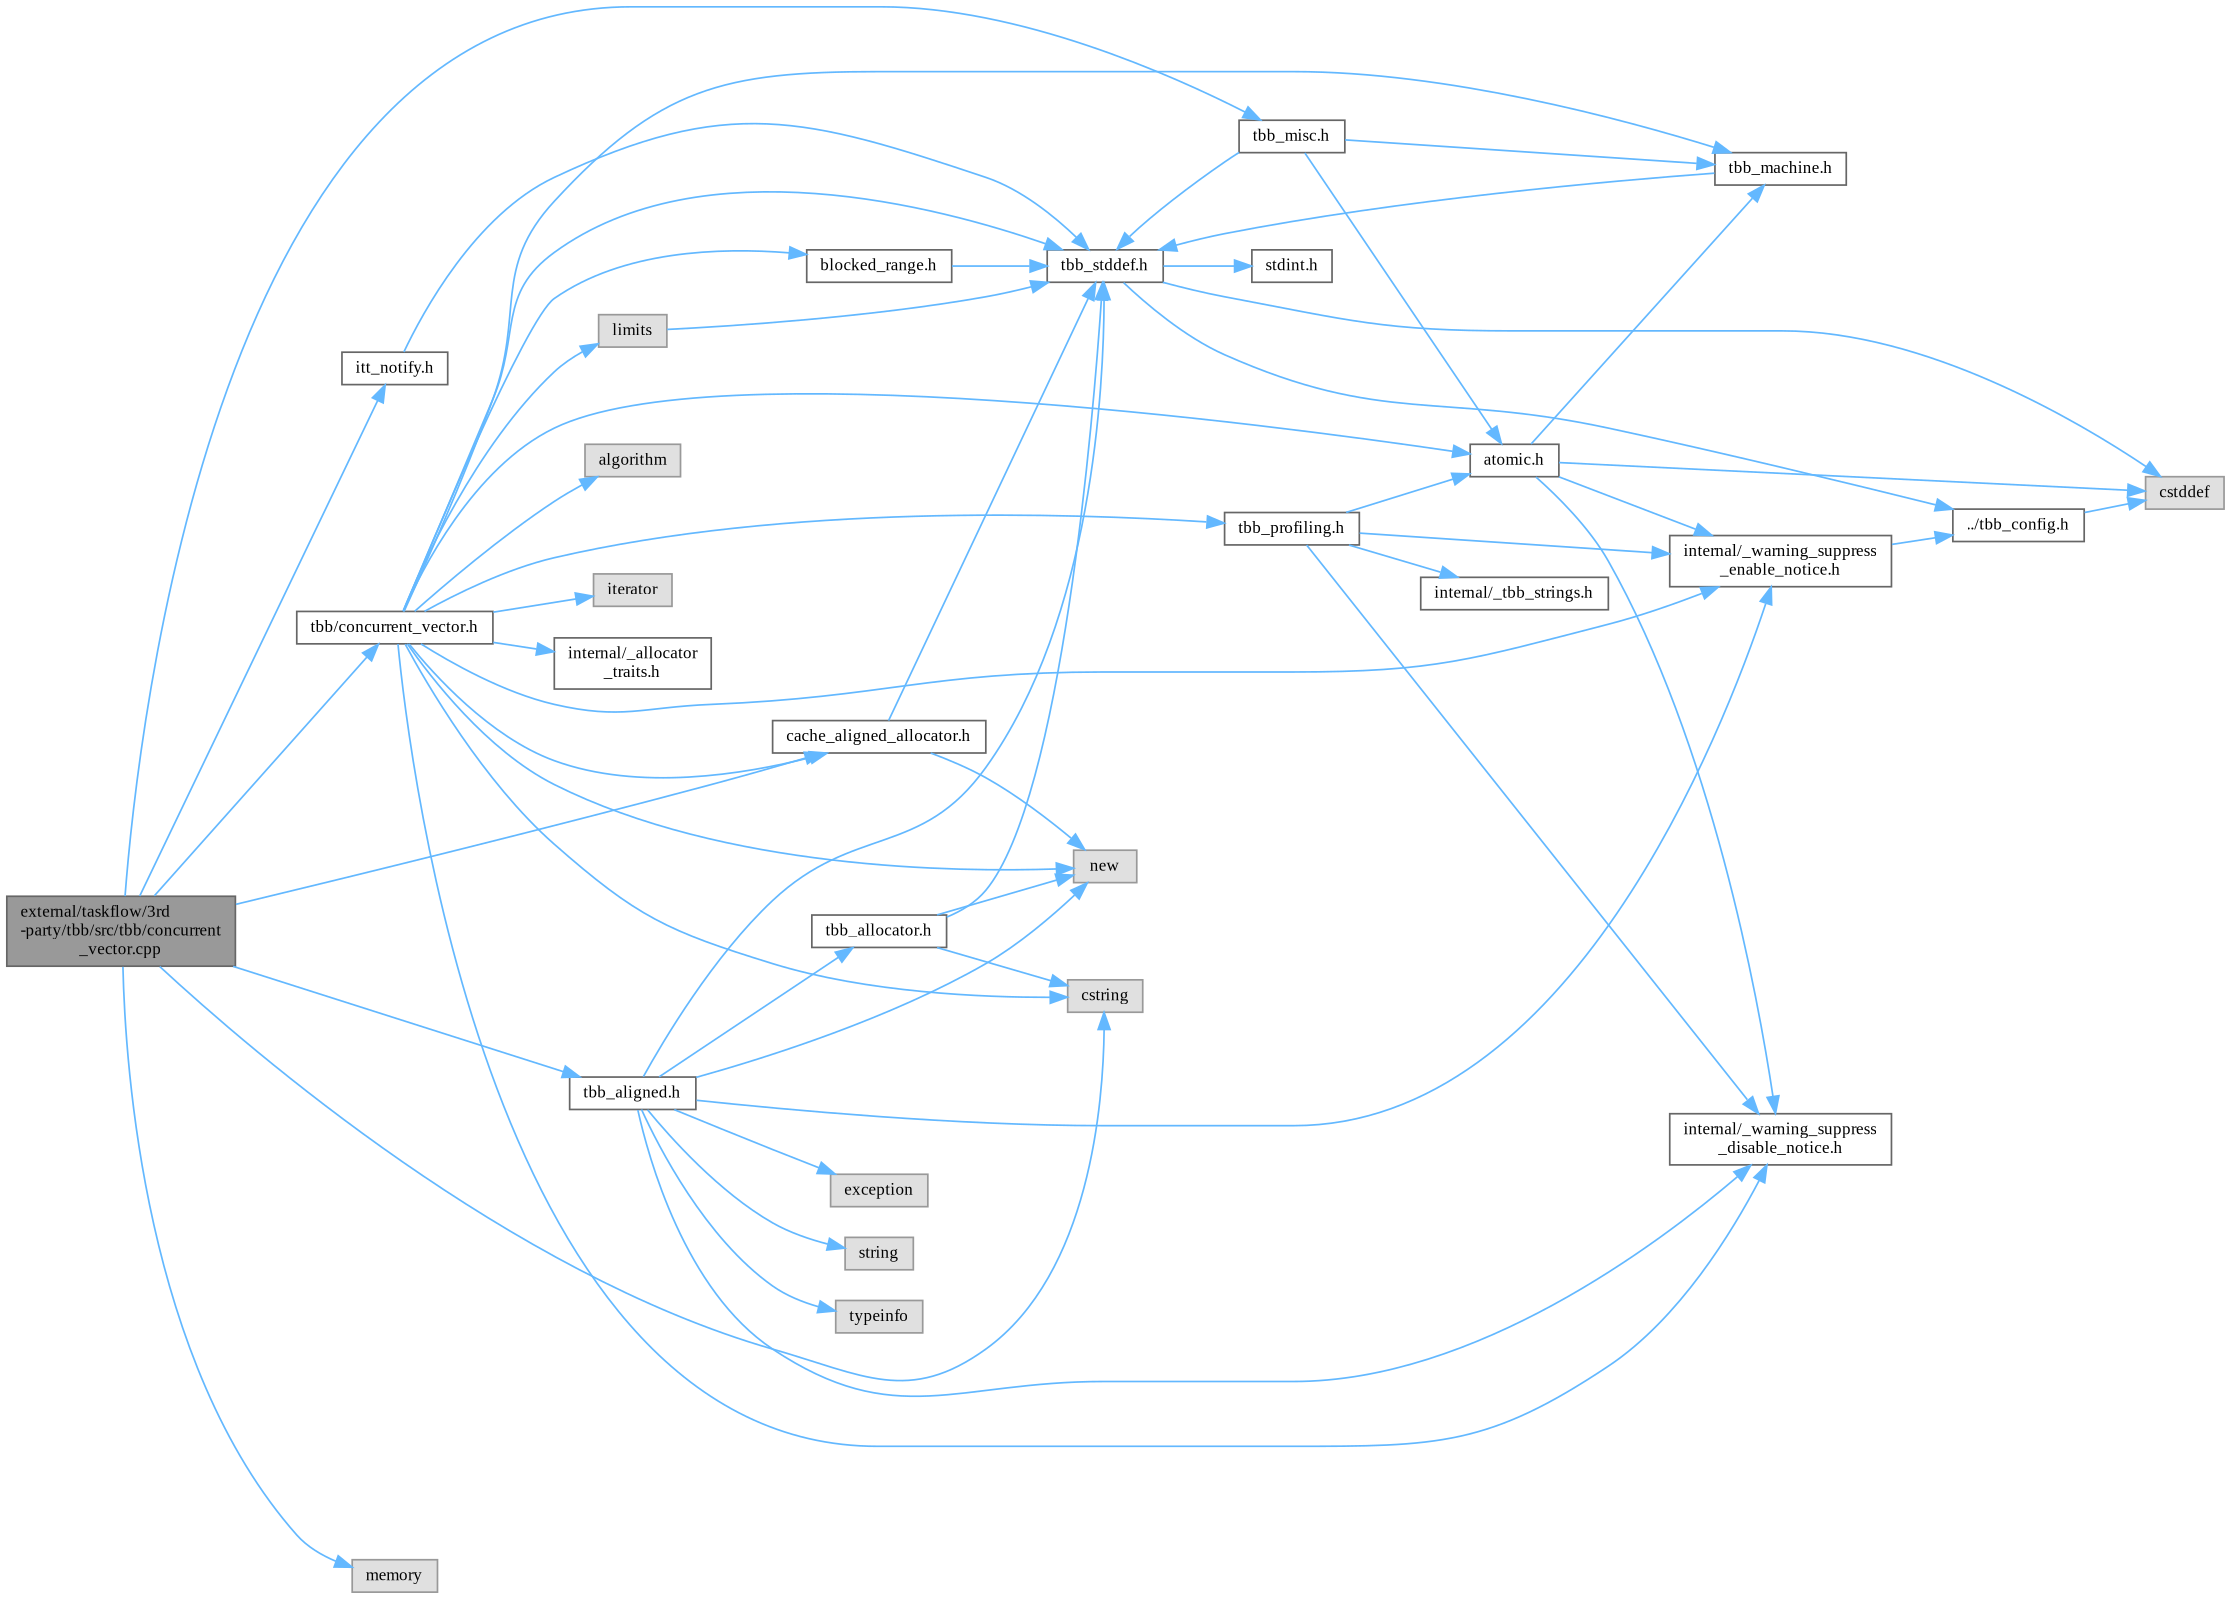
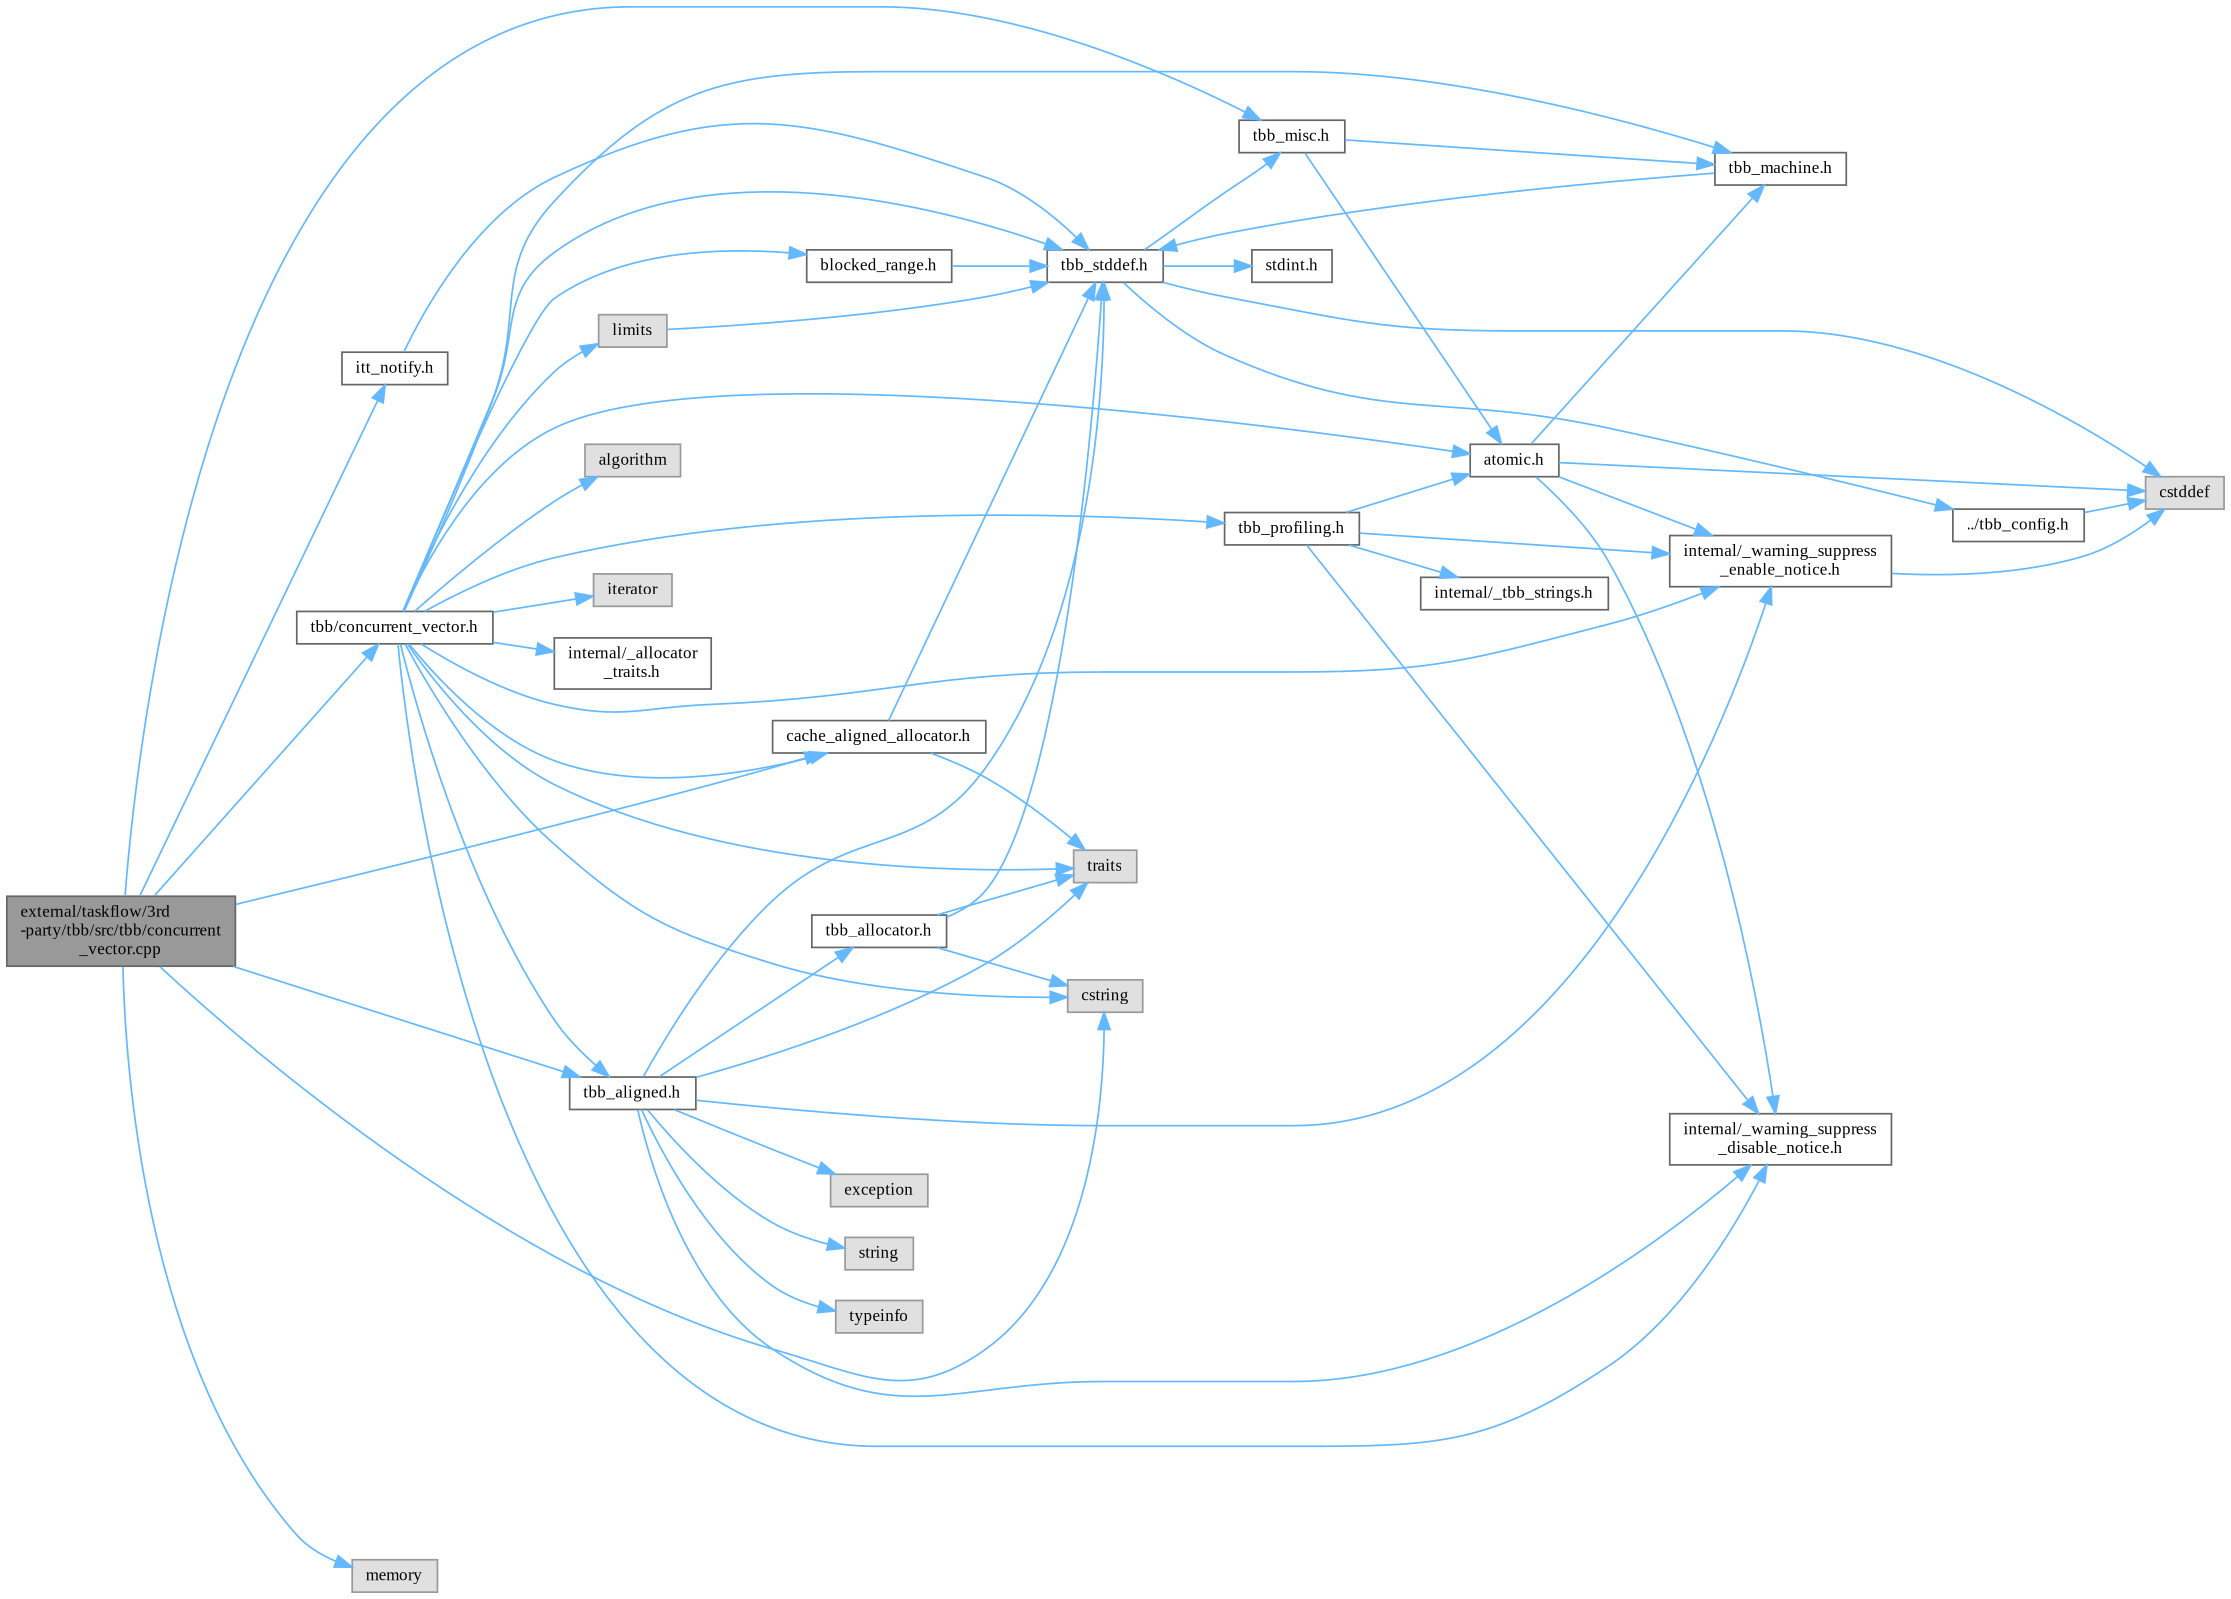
edge "tbb_misc.h" -> "tbb_stddef.h": reversed
edge "internal/_warning_suppress _enable_notice.h" -> "../tbb_config.h": now "internal/_warning_suppress _enable_notice.h" -> "cstddef"
node "new": label "new" -> "traits"
edge "tbb/concurrent_vector.h" -> "tbb_aligned.h": added
